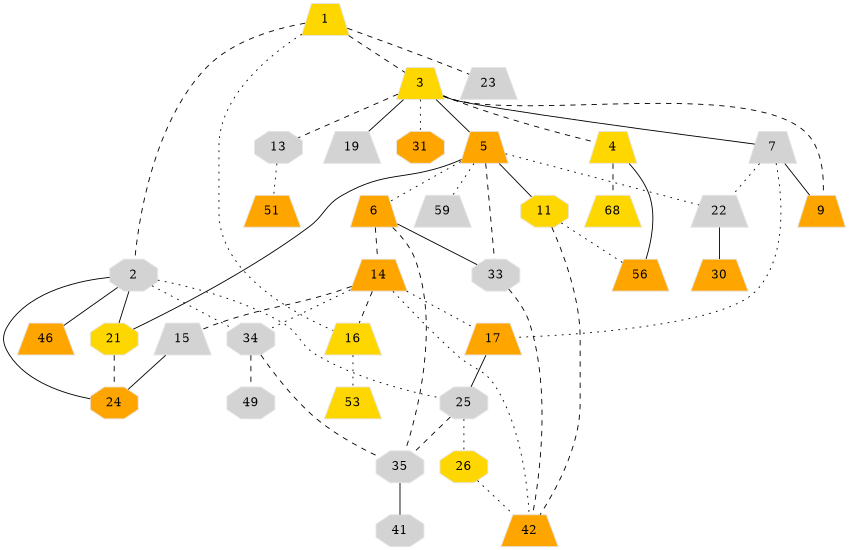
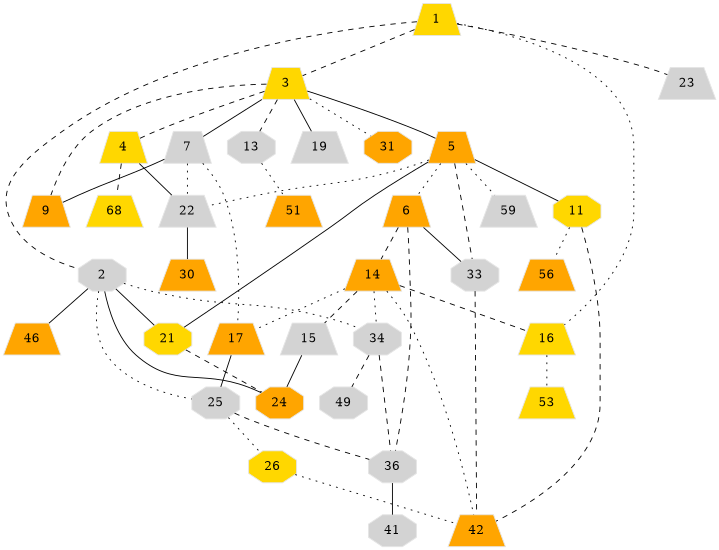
edge "4" -- "56": now "4" -- "22"
node "35": label "35" -> "36"
